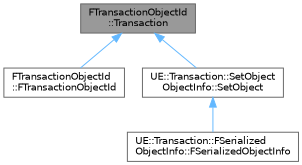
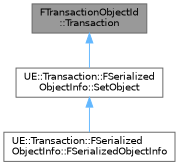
node "FTransactionObjectId ::FTransactionObjectId": removed
node "UE::Transaction::SetObject ObjectInfo::SetObject": label "UE::Transaction::SetObject ObjectInfo::SetObject" -> "UE::Transaction::FSerialized ObjectInfo::SetObject"
